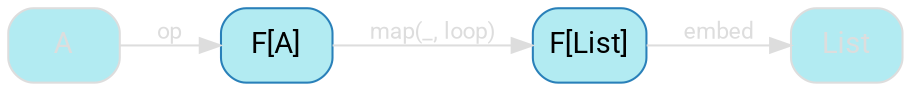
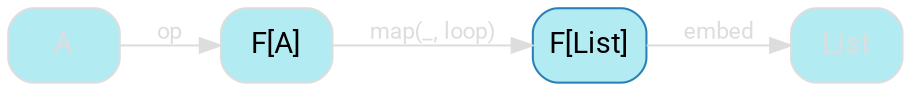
node "F[A]": color #2980b9 -> #dddddd
